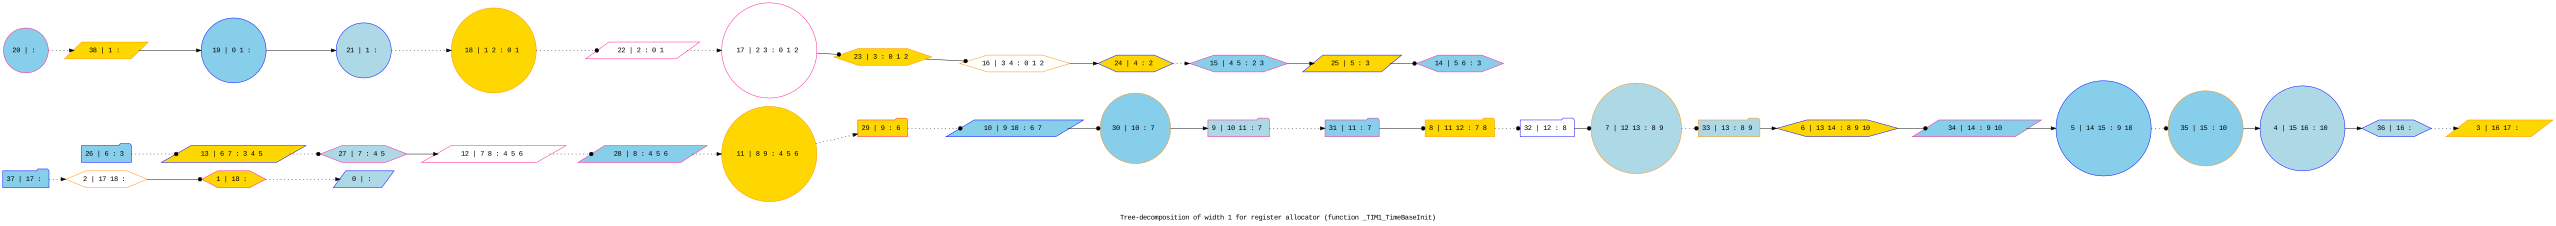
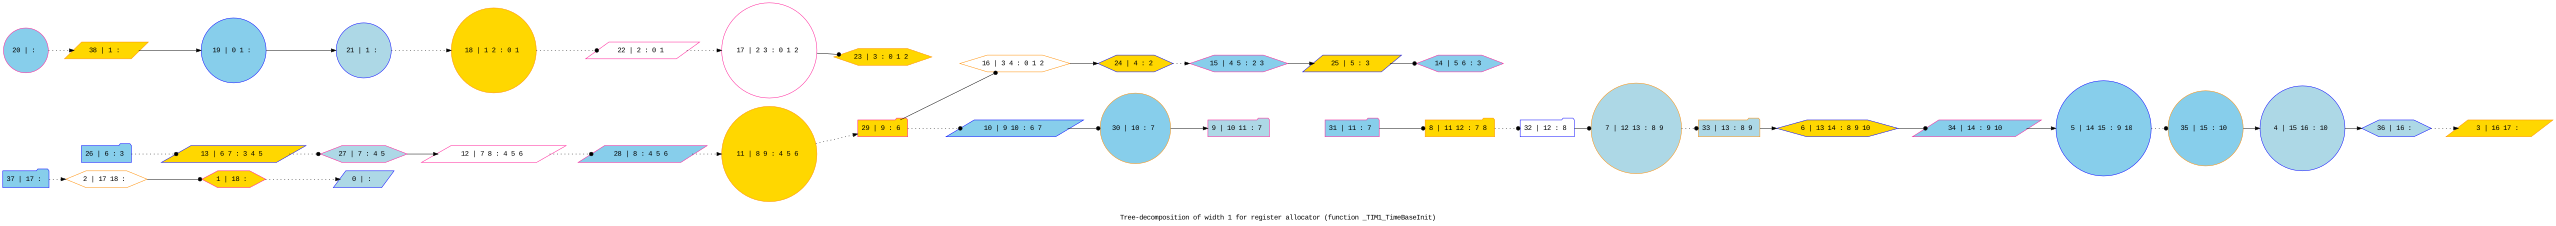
edge "23 | 3 : 0 1 2" -> "16 | 3 4 : 0 1 2": now "29 | 9 : 6" -> "16 | 3 4 : 0 1 2"
edge "9 | 10 11 : 7" -> "31 | 11 : 7": removed
